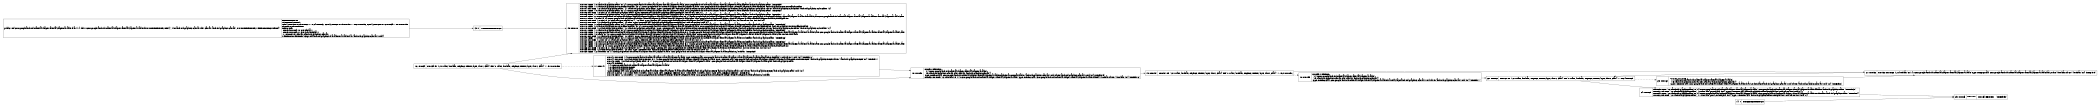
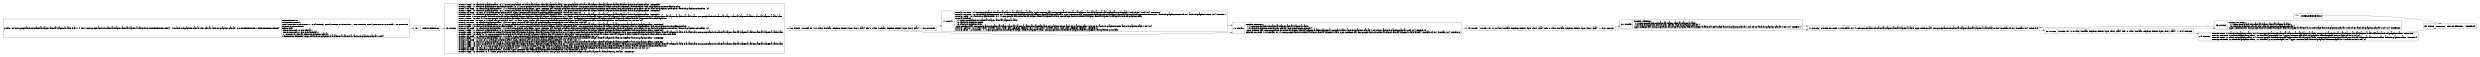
node "13: ?": text "MTH_ENTER_BLOCK" -> "MTH_USE_BLOCK"
edge "16: 0x003f" -> "15: 0x0000": reversed
edge "20: 0x0059" -> "22: 0x0060": now "20: 0x0059" -> "21: 0x005c"
